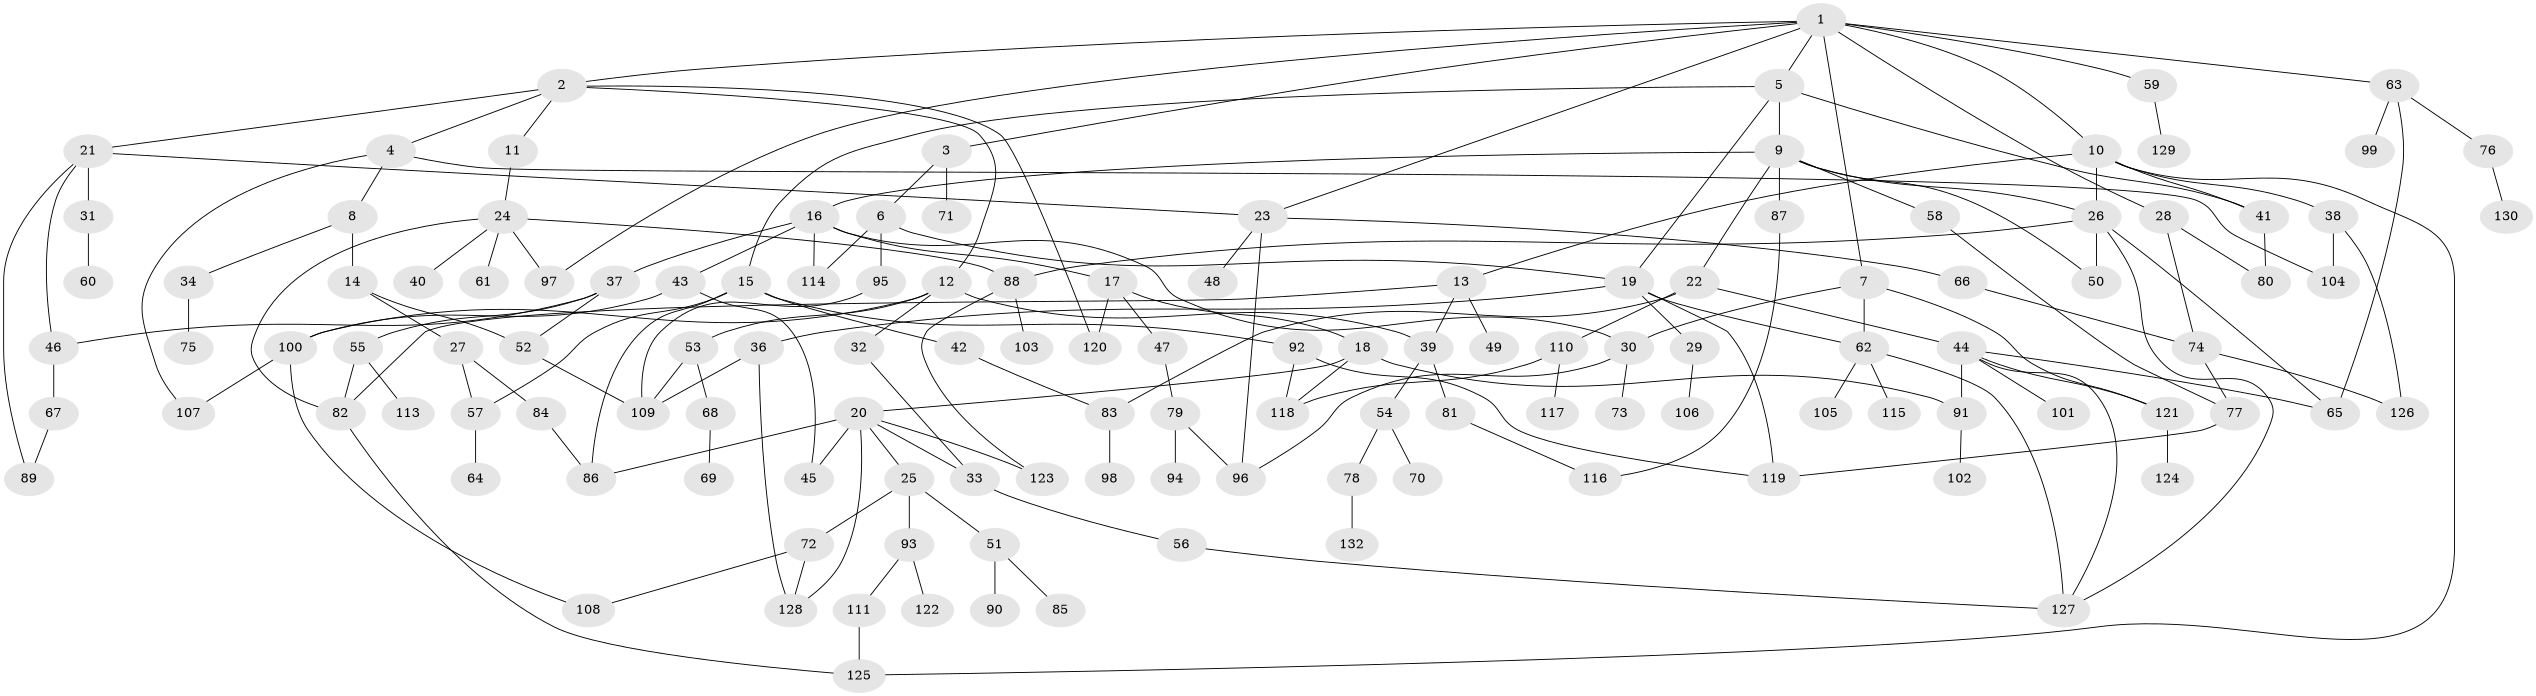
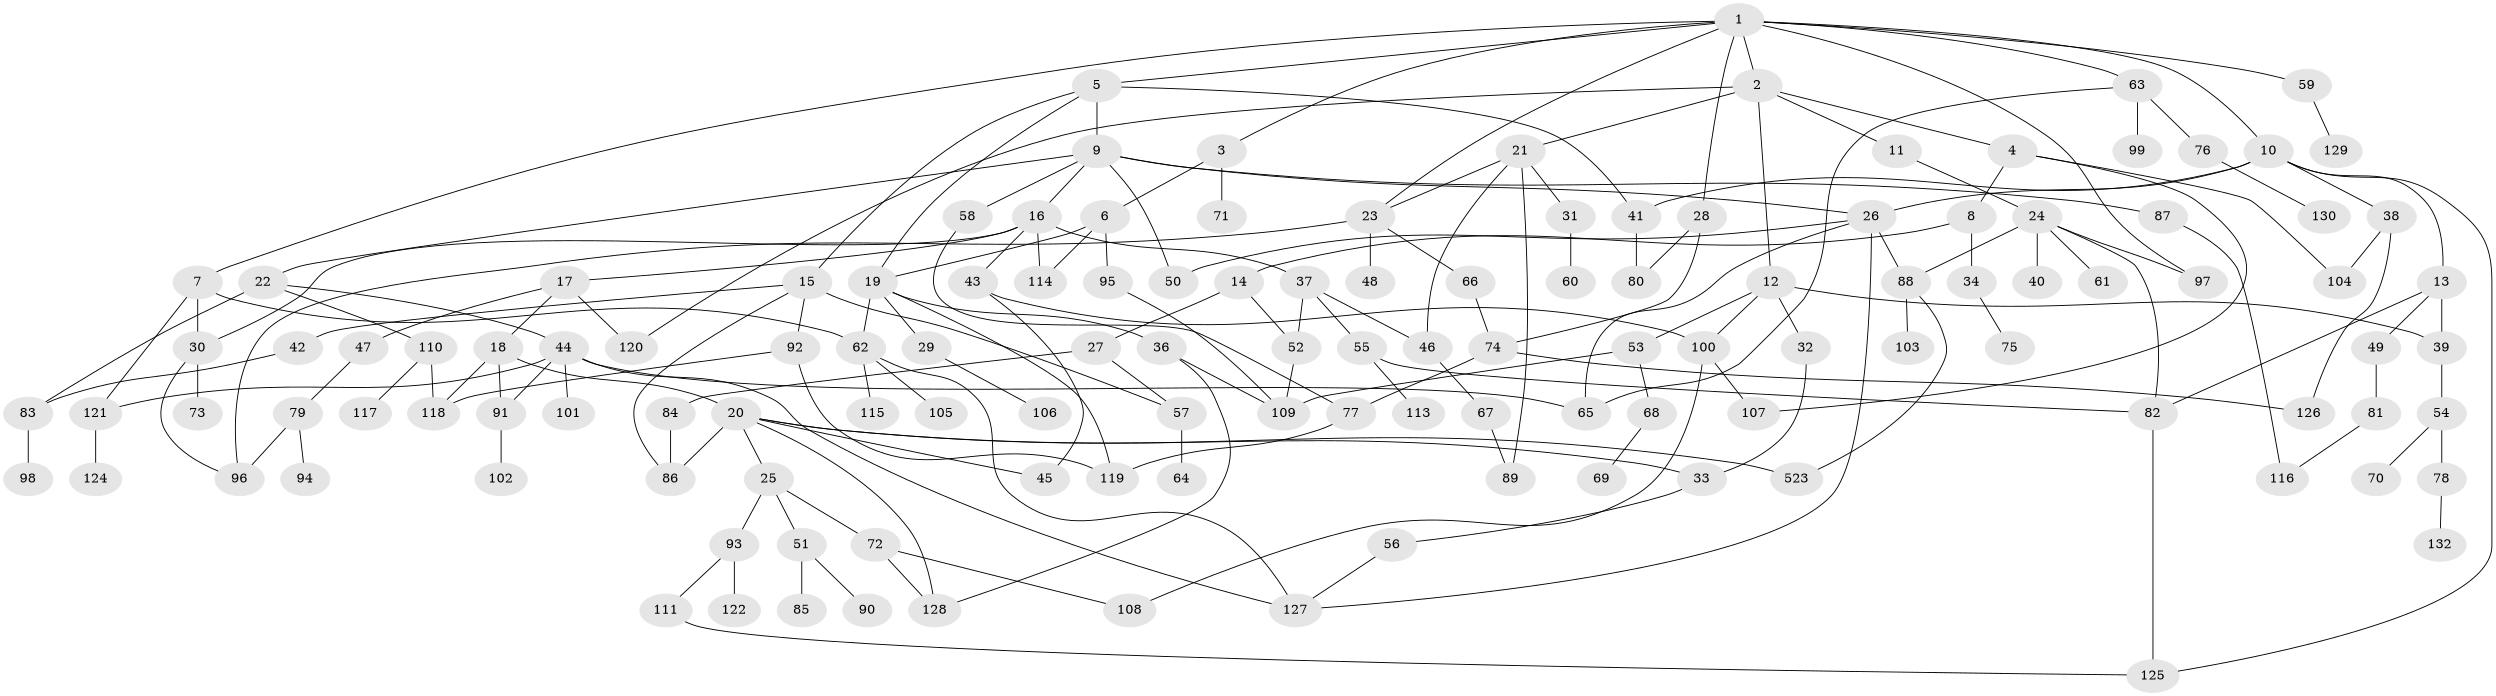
edge "39" -- "81": now "49" -- "81"
node "123": label "123" -> "523"
